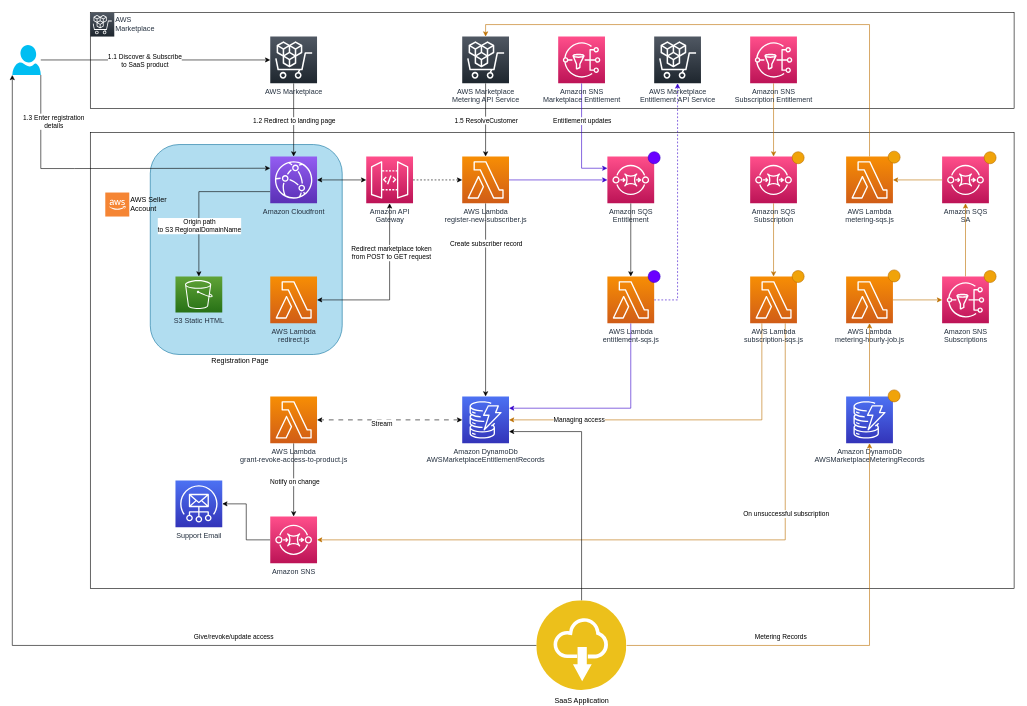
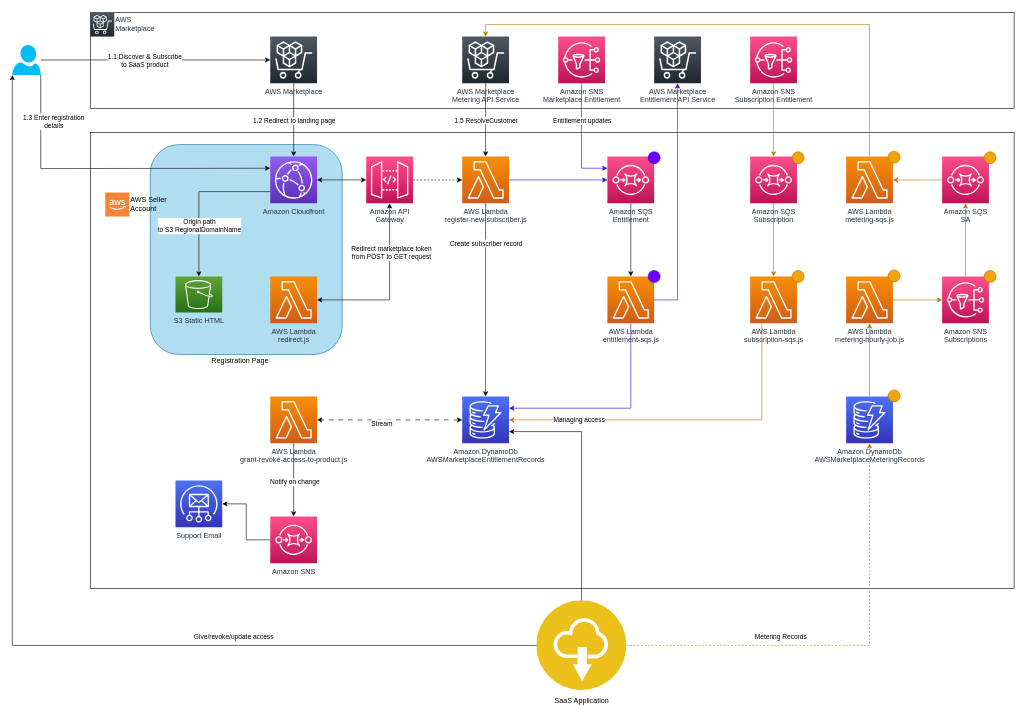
edge "AWS Lambda entitlement-sqs.js" -> "AWS Marketplace Entitlement API Service": style dashed -> solid
edge "AWS Lambda subscription-sqs.js" -> "Amazon SNS": removed, label "On unsuccessful subscription"
edge "SaaS Application" -> "Amazon DynamoDb AWSMarketplaceMeteringRecords": style solid -> dashed
